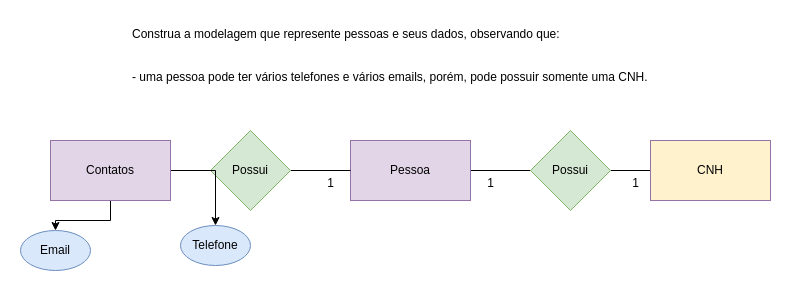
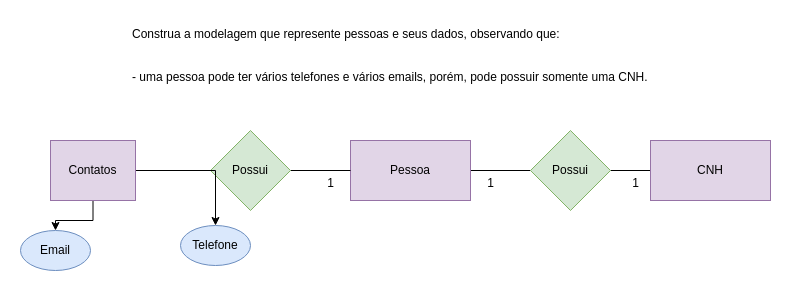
node "Contatos": size 120x60 -> 85x60
node "CNH": fillcolor #fff2cc -> #e1d5e7
